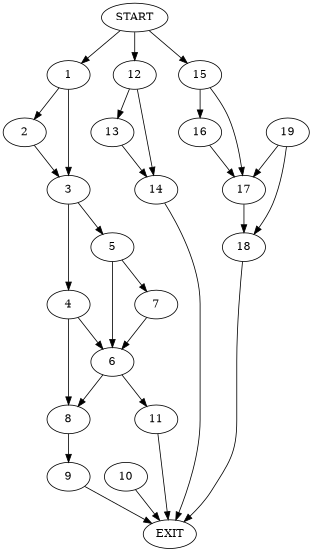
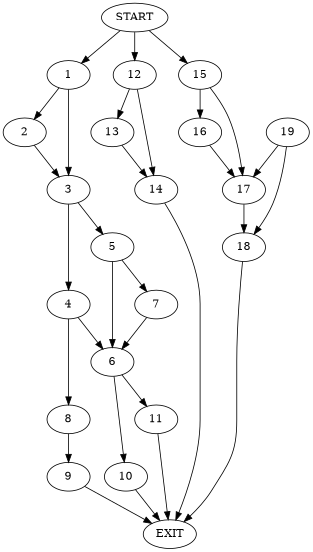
edge "6" -> "8": now "6" -> "10"
